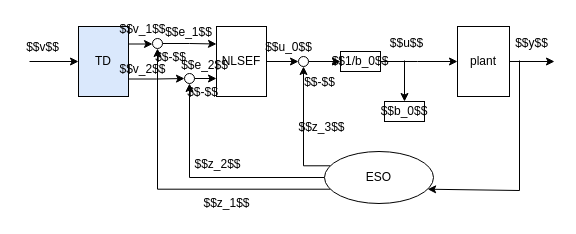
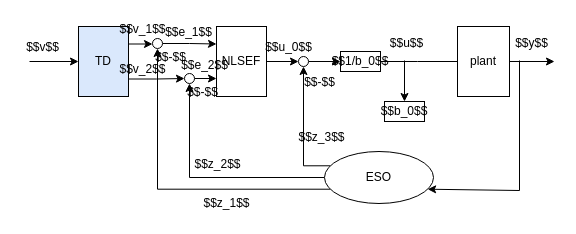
edge "$$1/b_0$$" -> "plant": arrowhead classic -> none
node "$$z_3$$": moved (322, 128) -> (322, 138)
